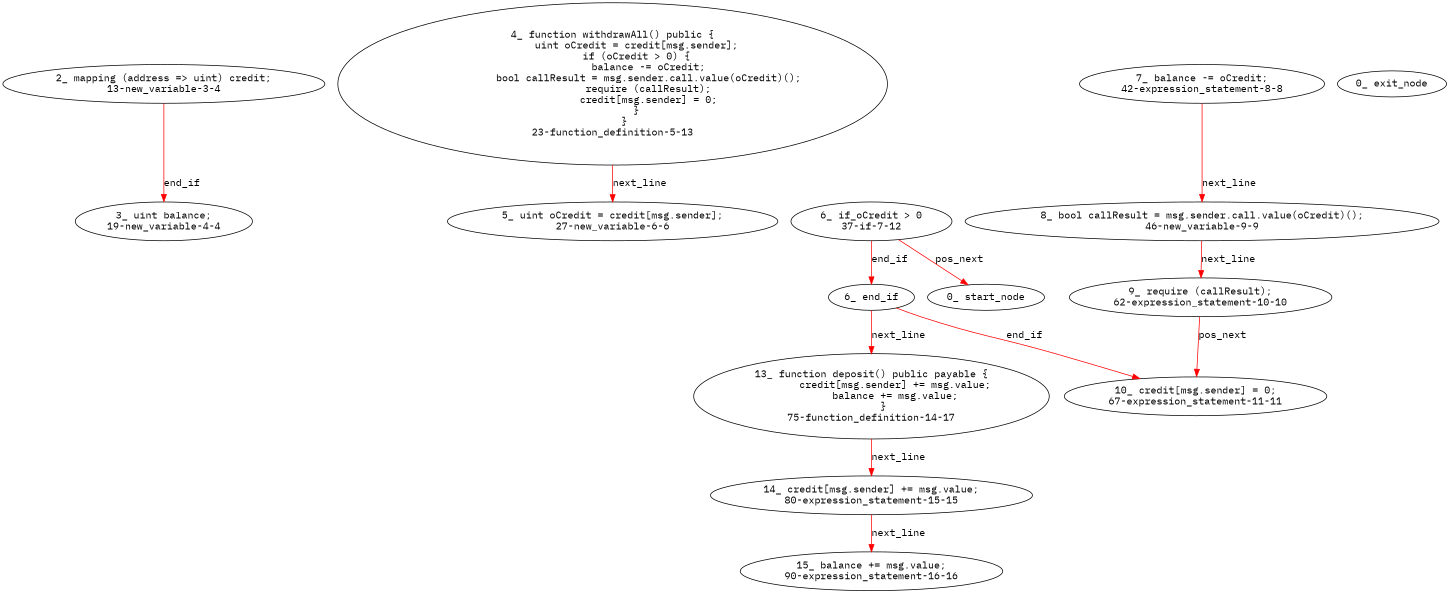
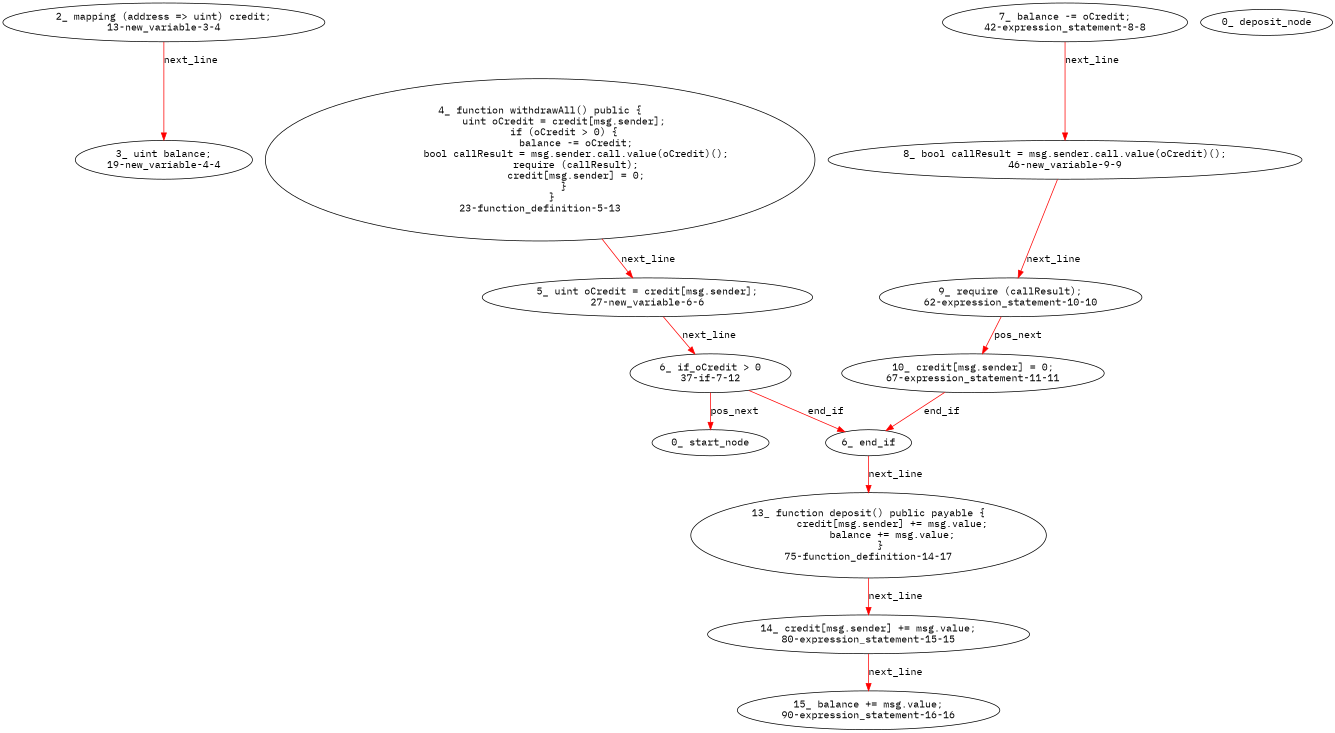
node "0_ exit_node": label "0_ exit_node" -> "0_ deposit_node"
edge "2_ mapping (address => uint) credit; 13-new_variable-3-4" -> "3_ uint balance; 19-new_variable-4-4": label "end_if" -> "next_line"
edge "5_ uint oCredit = credit[msg.sender]; 27-new_variable-6-6" -> "6_ if_oCredit > 0 37-if-7-12": added, label "next_line"
edge "6_ end_if" -> "10_ credit[msg.sender] = 0; 67-expression_statement-11-11": reversed
